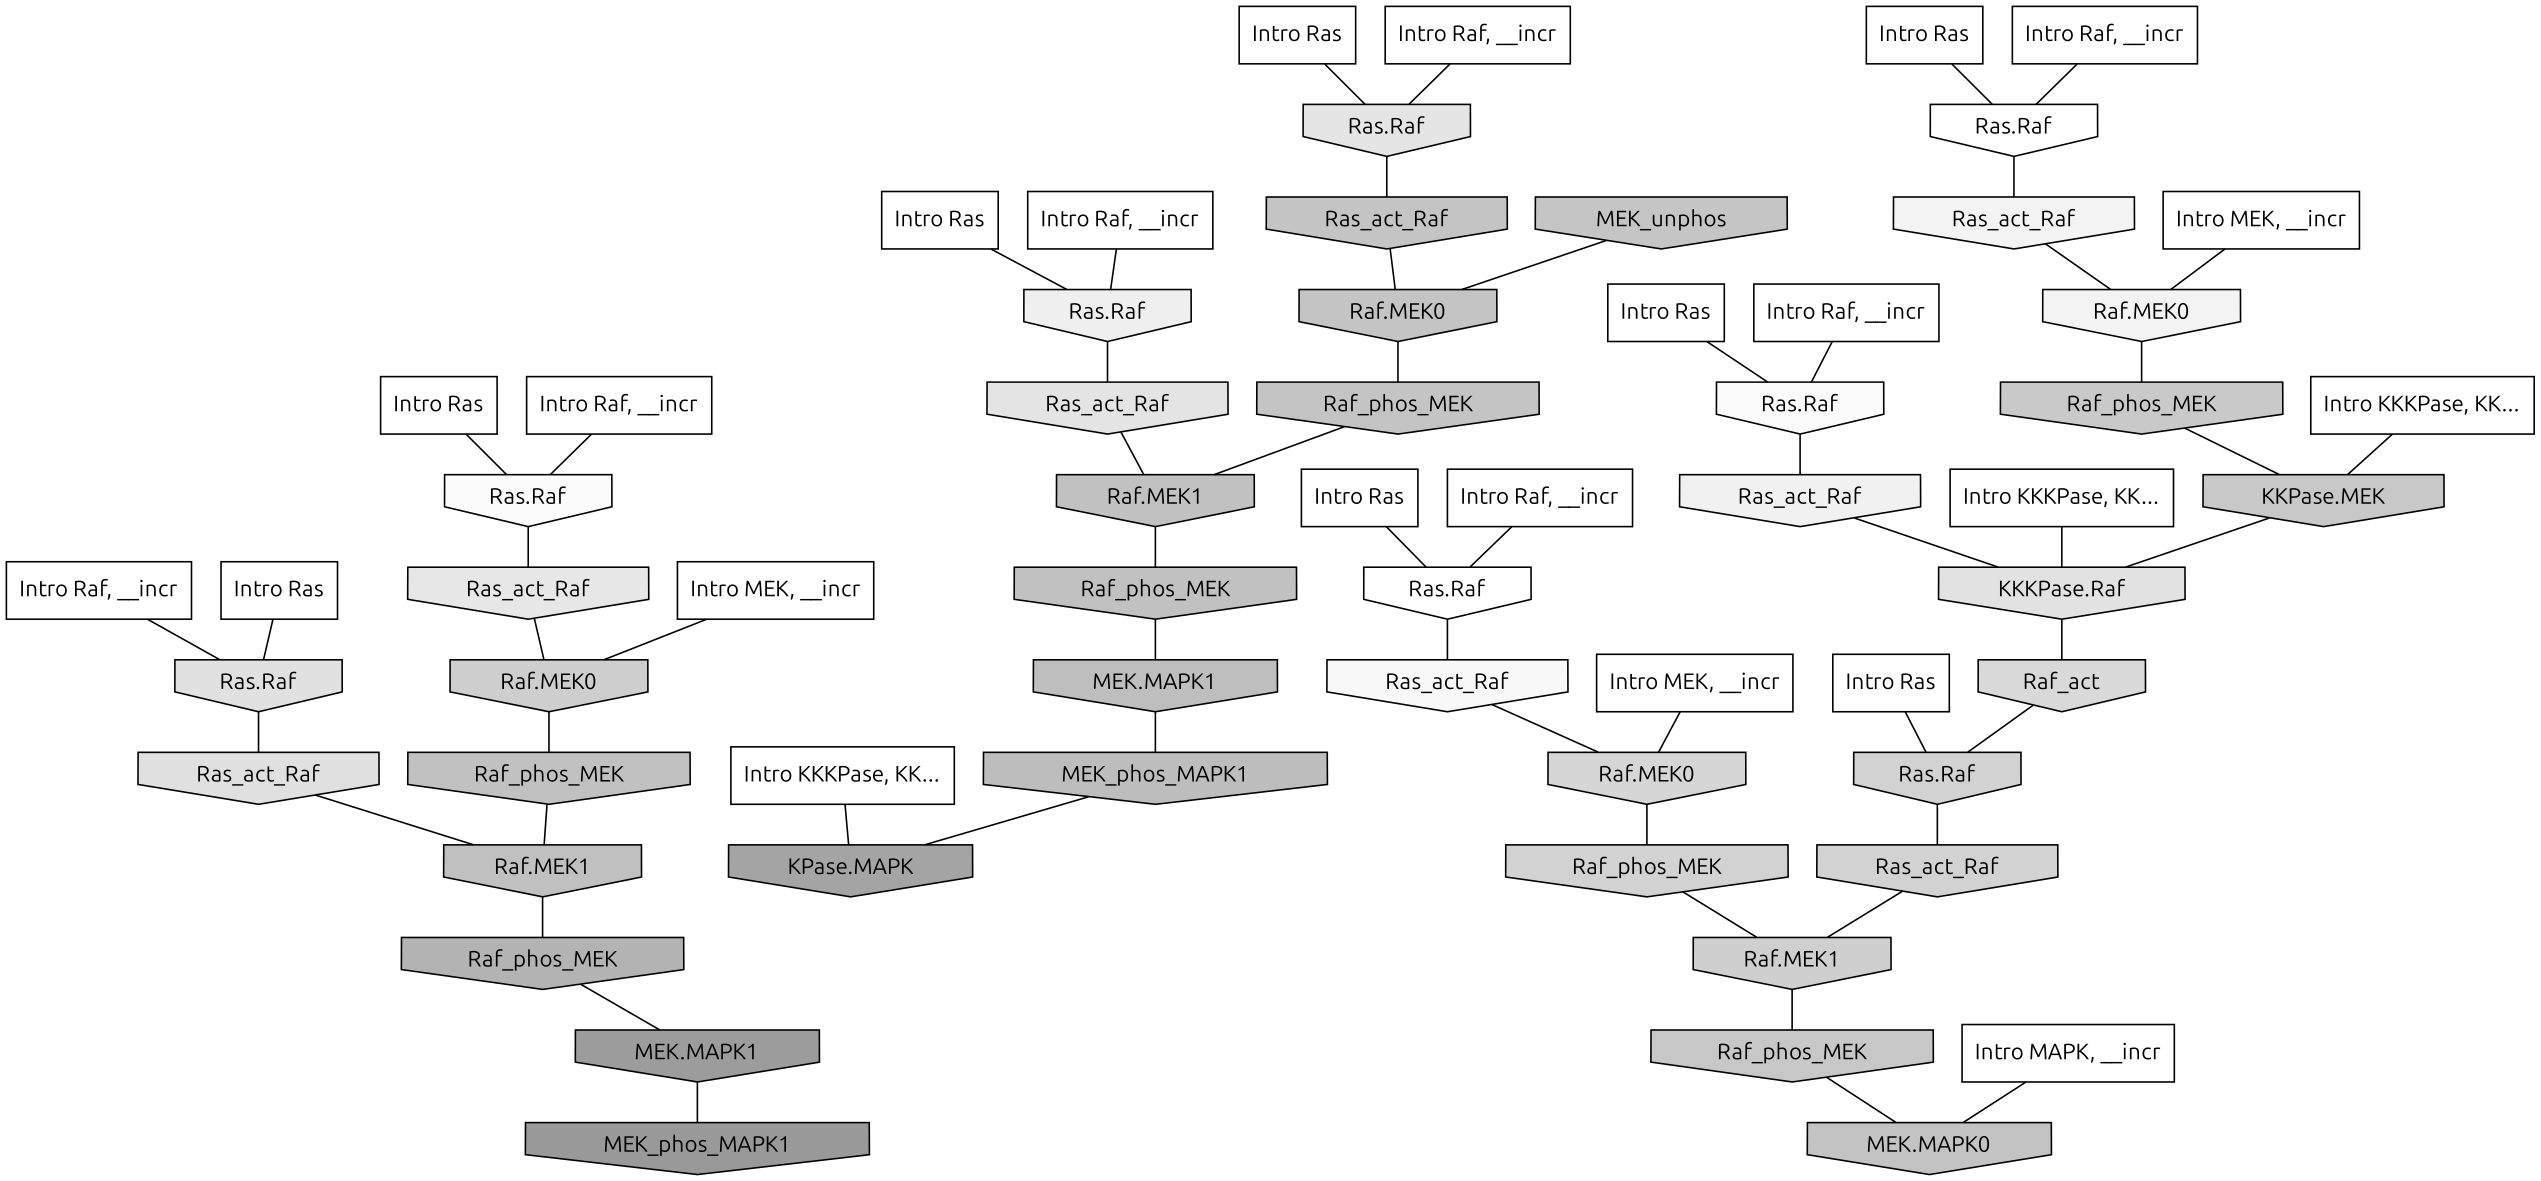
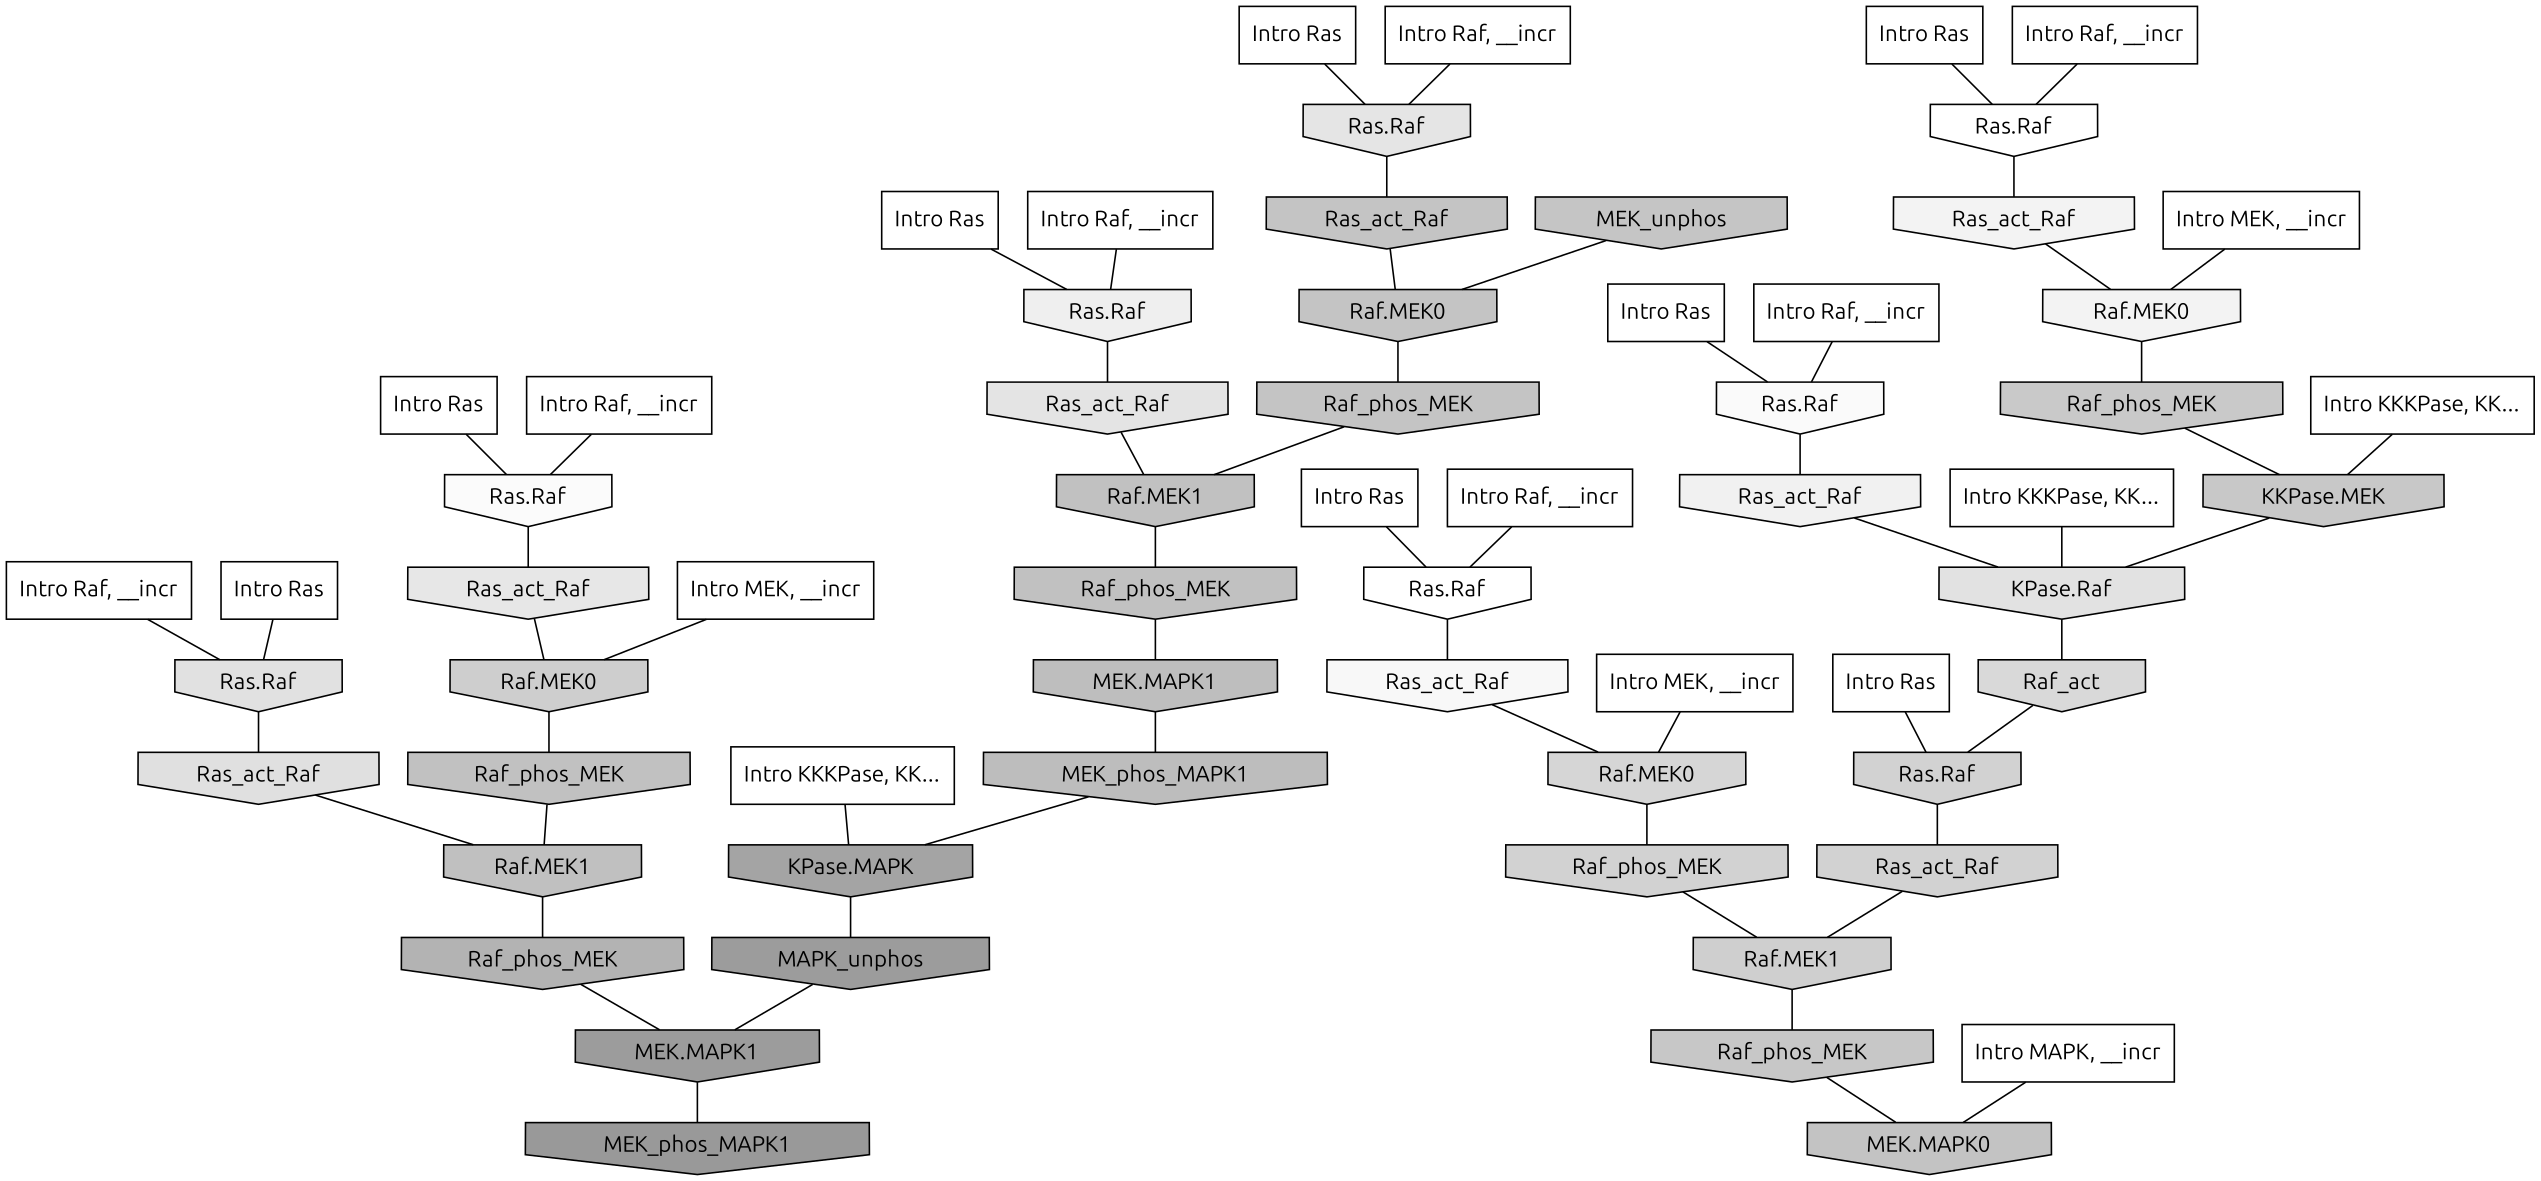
node "KKKPase.Raf": label "KKKPase.Raf" -> "KPase.Raf"
node "MAPK_unphos": added
